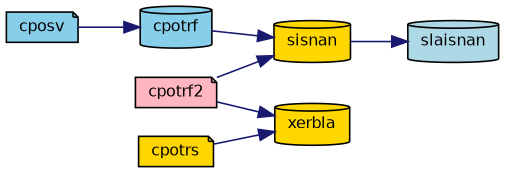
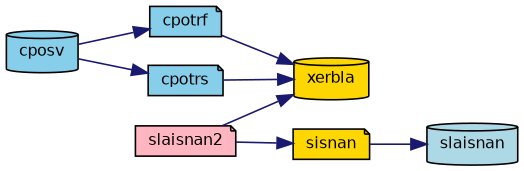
node "cposv": shape note -> cylinder
node "cpotrf": shape cylinder -> note
edge "cpotrf" -> "sisnan": now "cpotrf" -> "xerbla"
node "sisnan": shape cylinder -> note
edge "cposv" -> "cpotrs": added
node "cpotrf2": label "cpotrf2" -> "slaisnan2"
node "cpotrs": fillcolor gold -> skyblue
